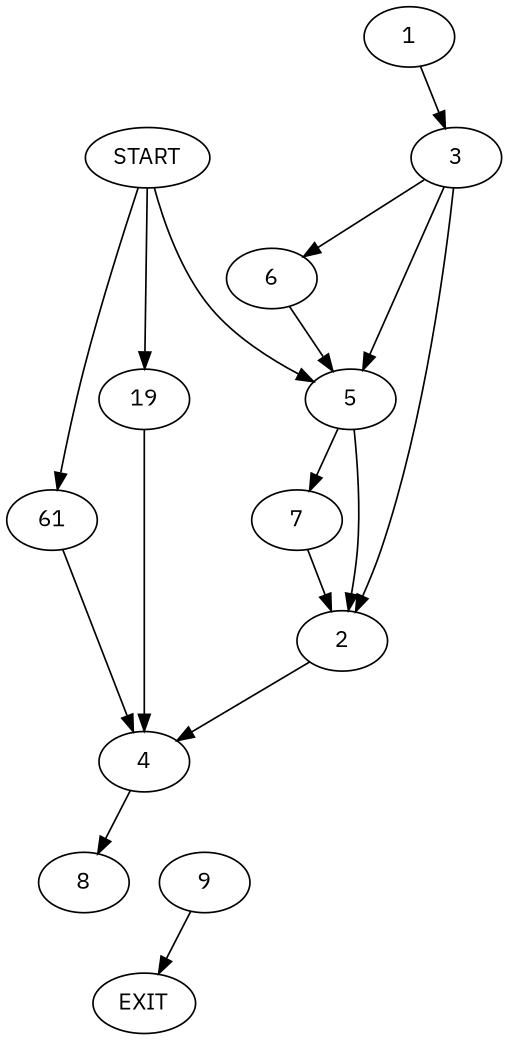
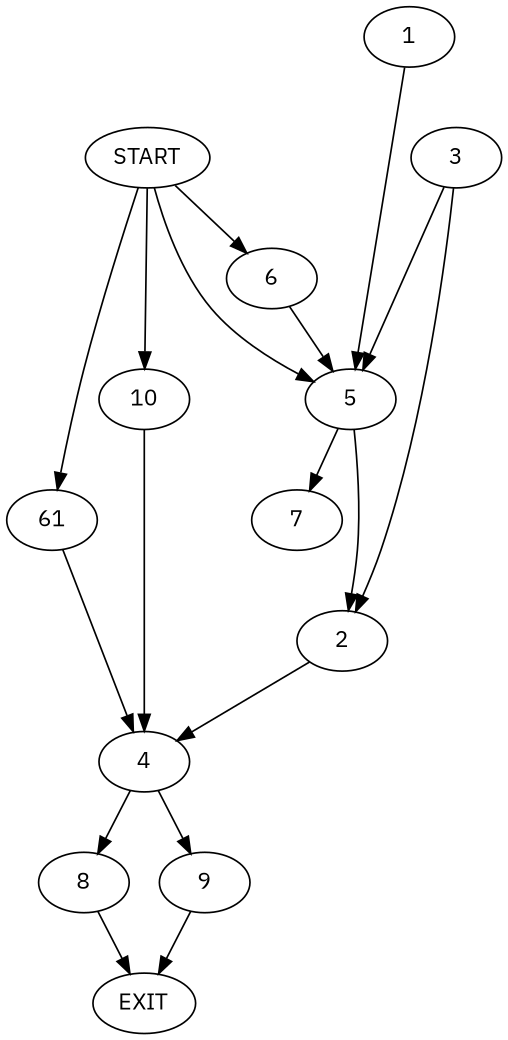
edge "1" -> "3": now "1" -> "5"
edge "3" -> "6": now "START" -> "6"
node "19": label "19" -> "10"
edge "7" -> "2": removed
edge "4" -> "9": added
edge "8" -> "EXIT": added
